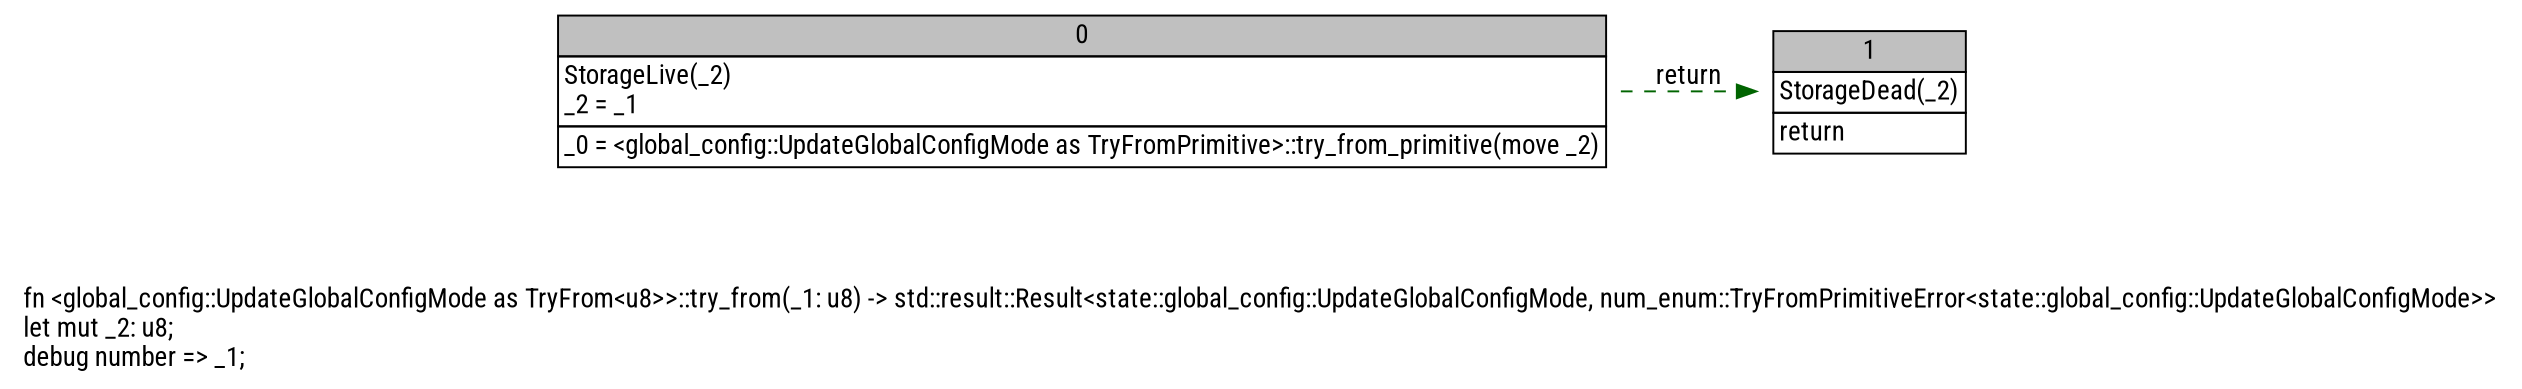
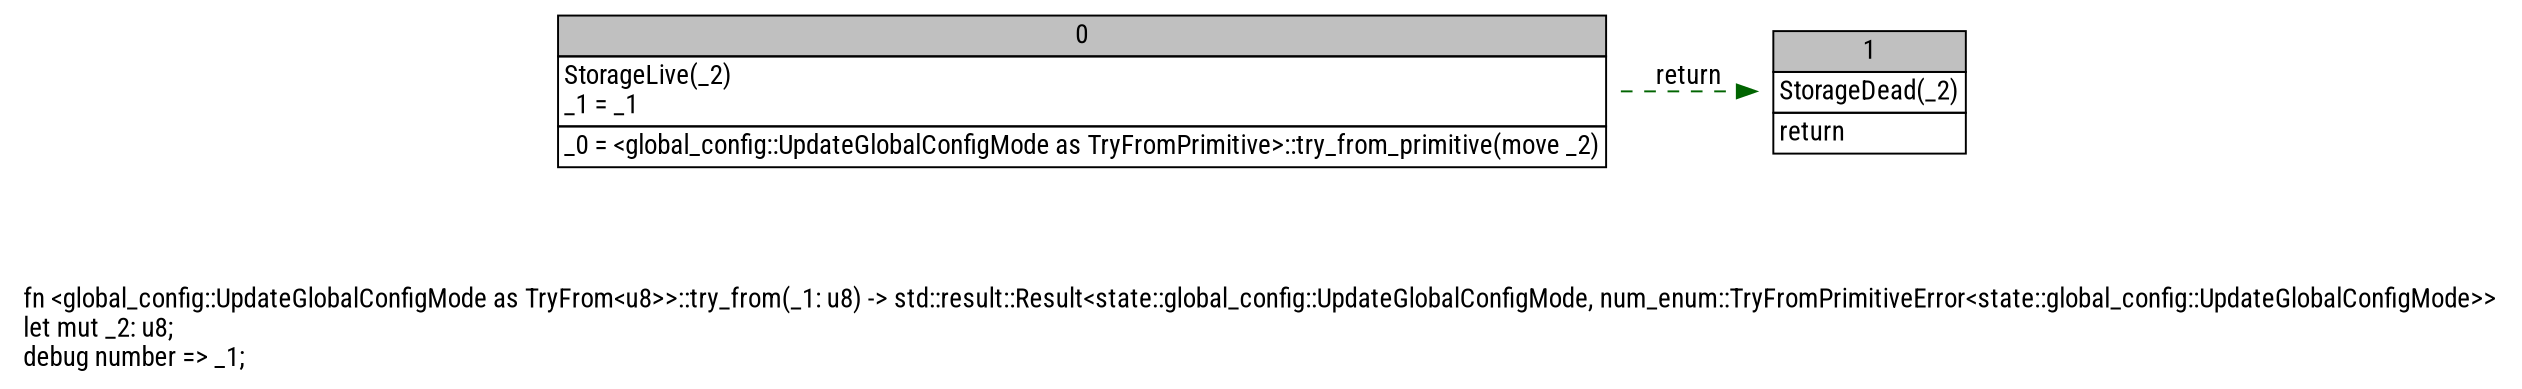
node "0": text "_2 = _1" -> "_1 = _1"
